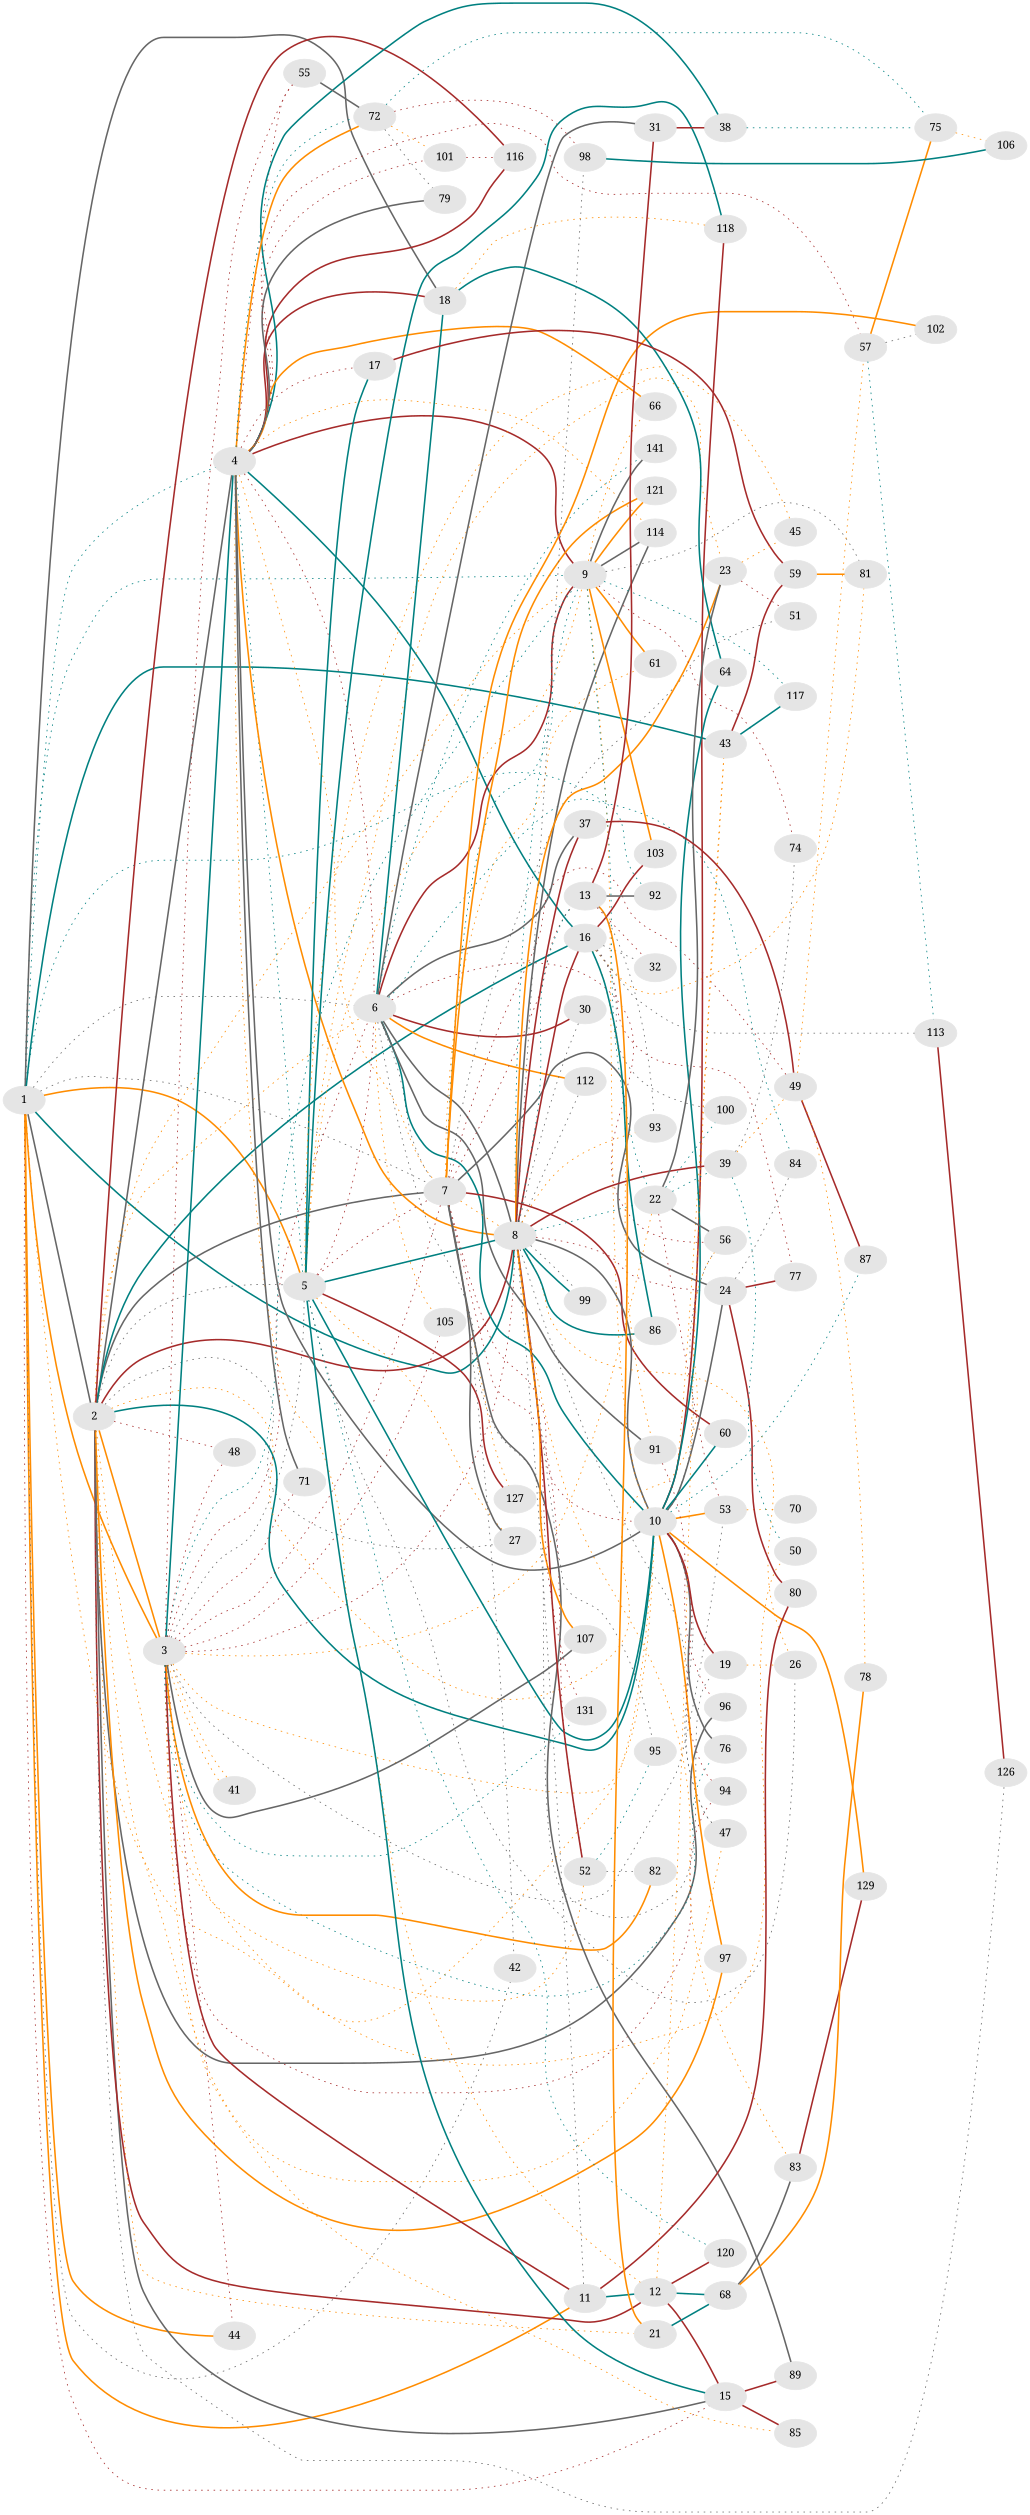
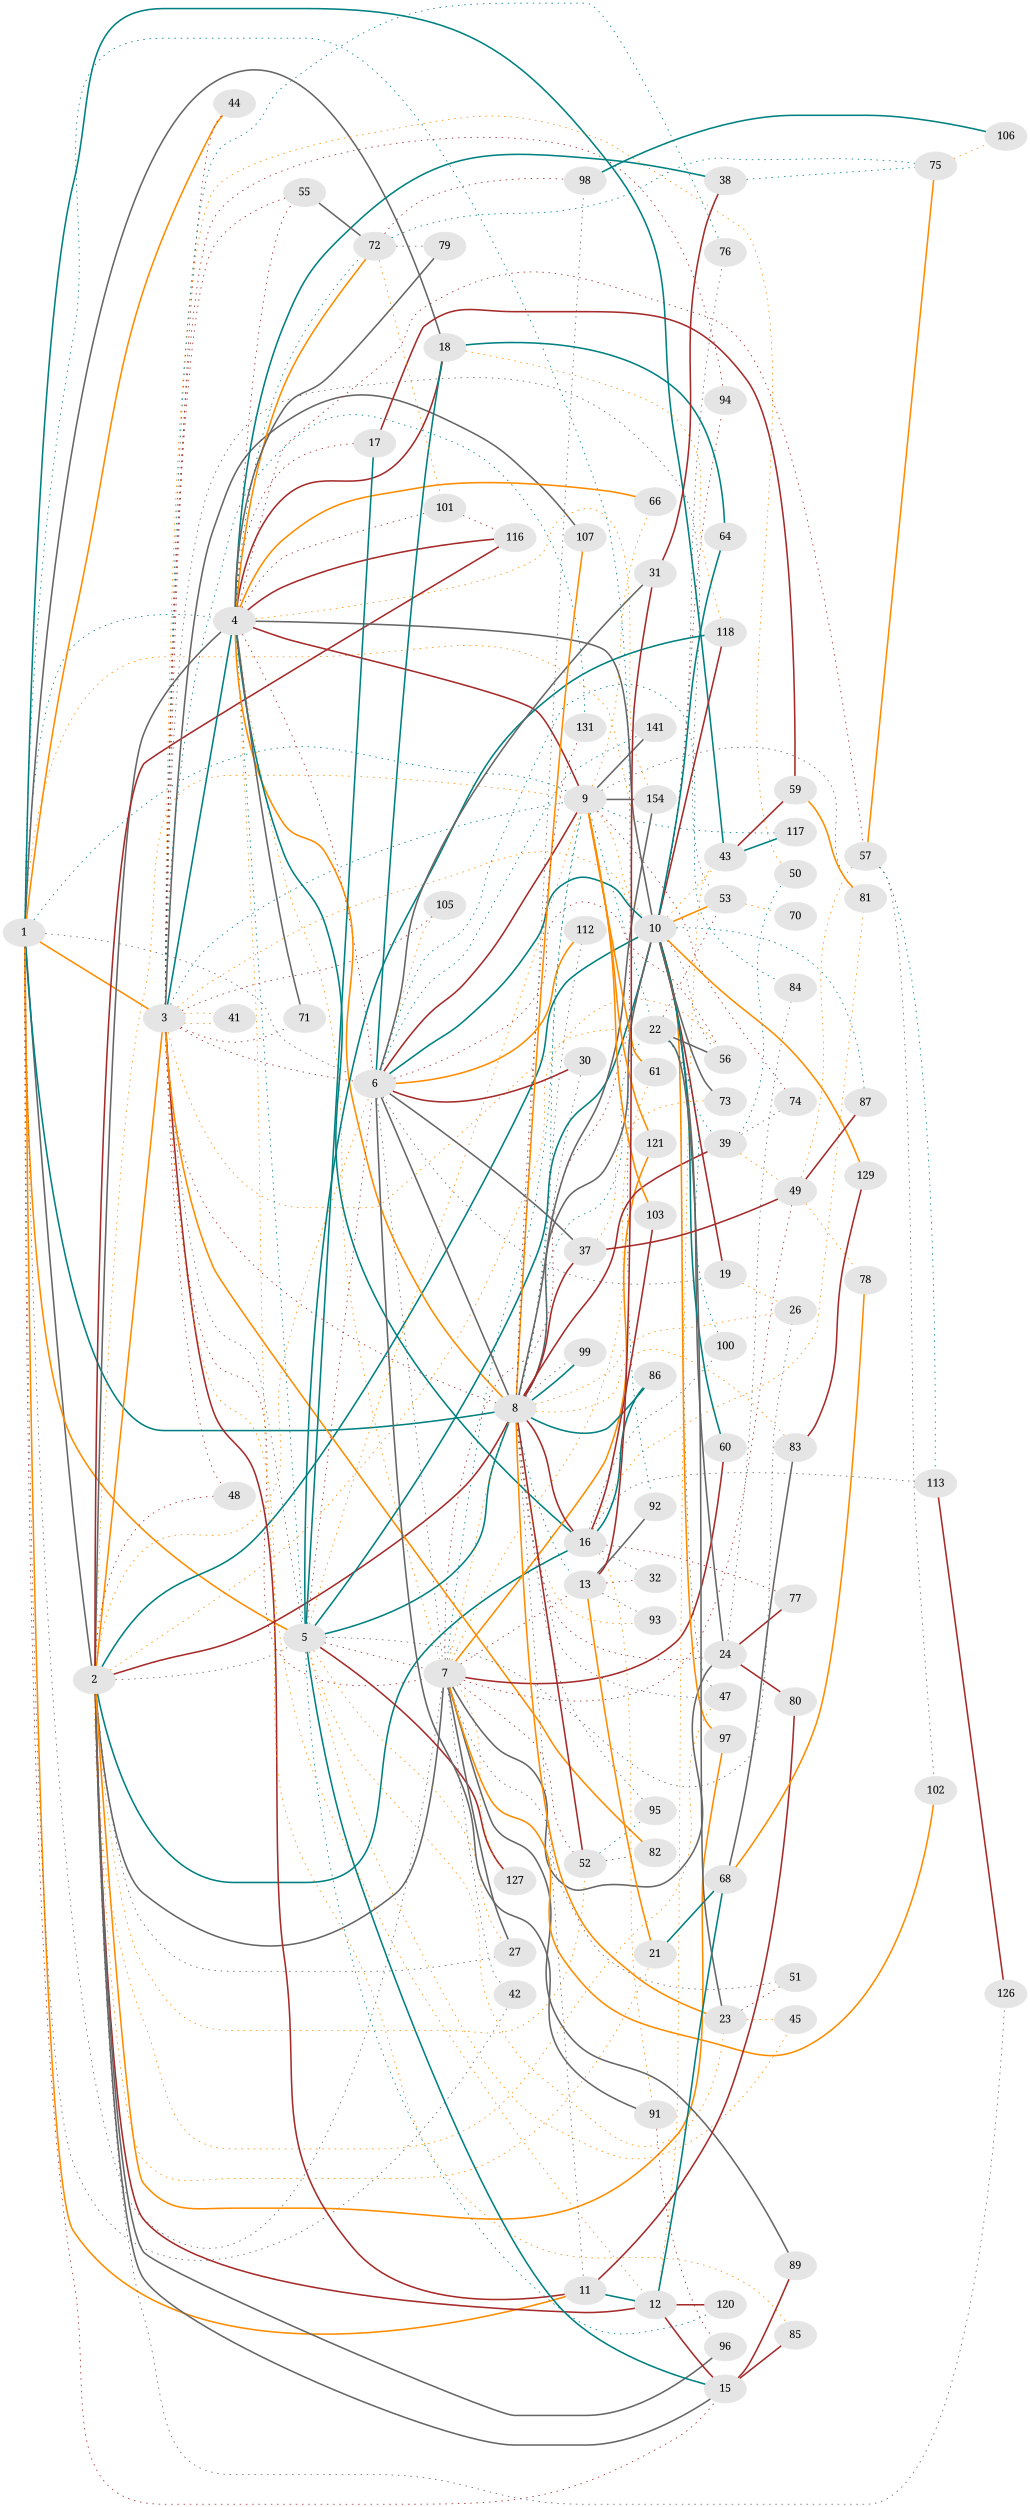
node "114": label "114" -> "154"
node "73": added
edge "10" -- "76": style bold -> dotted
